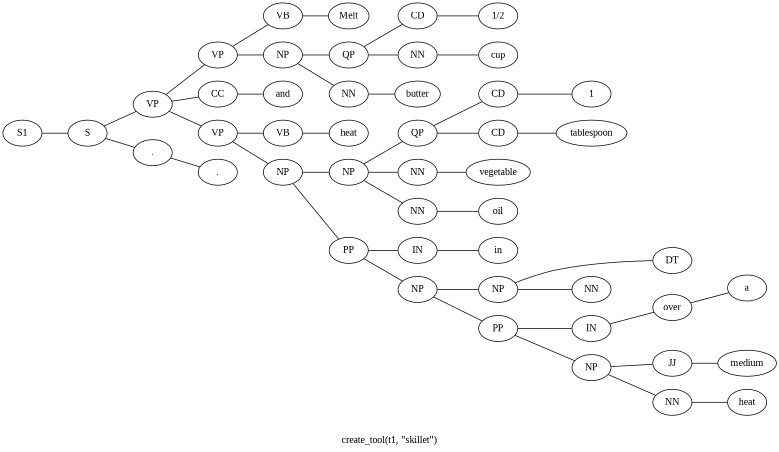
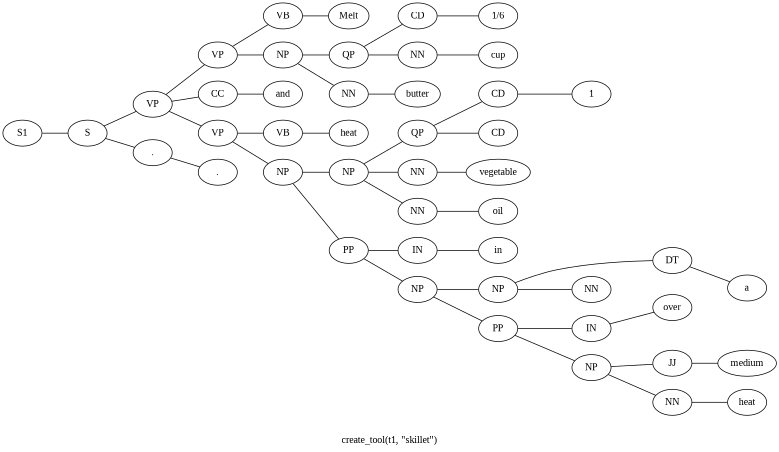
node "1/2": label "1/2" -> "1/6"
node "tablespoon": removed
edge "a" -- "over": now "a" -- "DT"
